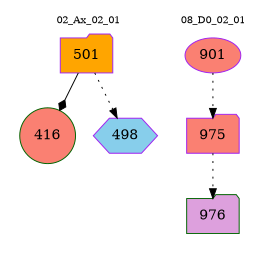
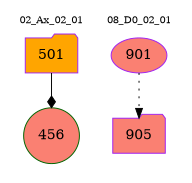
node "416": label "416" -> "456"
node "498": removed
node "975": label "975" -> "905"
node "976": removed
